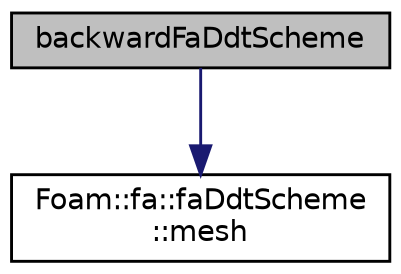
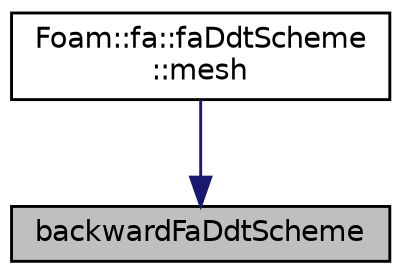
edge "backwardFaDdtScheme" -> "Foam::fa::faDdtScheme ::mesh": reversed
